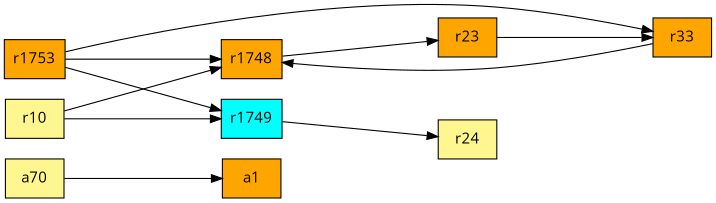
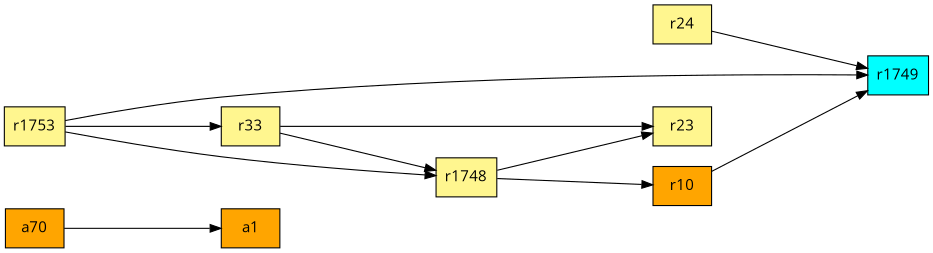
node "r23": fillcolor orange -> khaki1
edge "r23" -> "r33": reversed
node "r33": fillcolor orange -> khaki1
node "r1753": fillcolor orange -> khaki1
node "r1748": fillcolor orange -> khaki1
edge "r10" -> "r1748": reversed
node "r10": fillcolor khaki1 -> orange
edge "r1749" -> "r24": reversed
node "a70": fillcolor khaki1 -> orange
